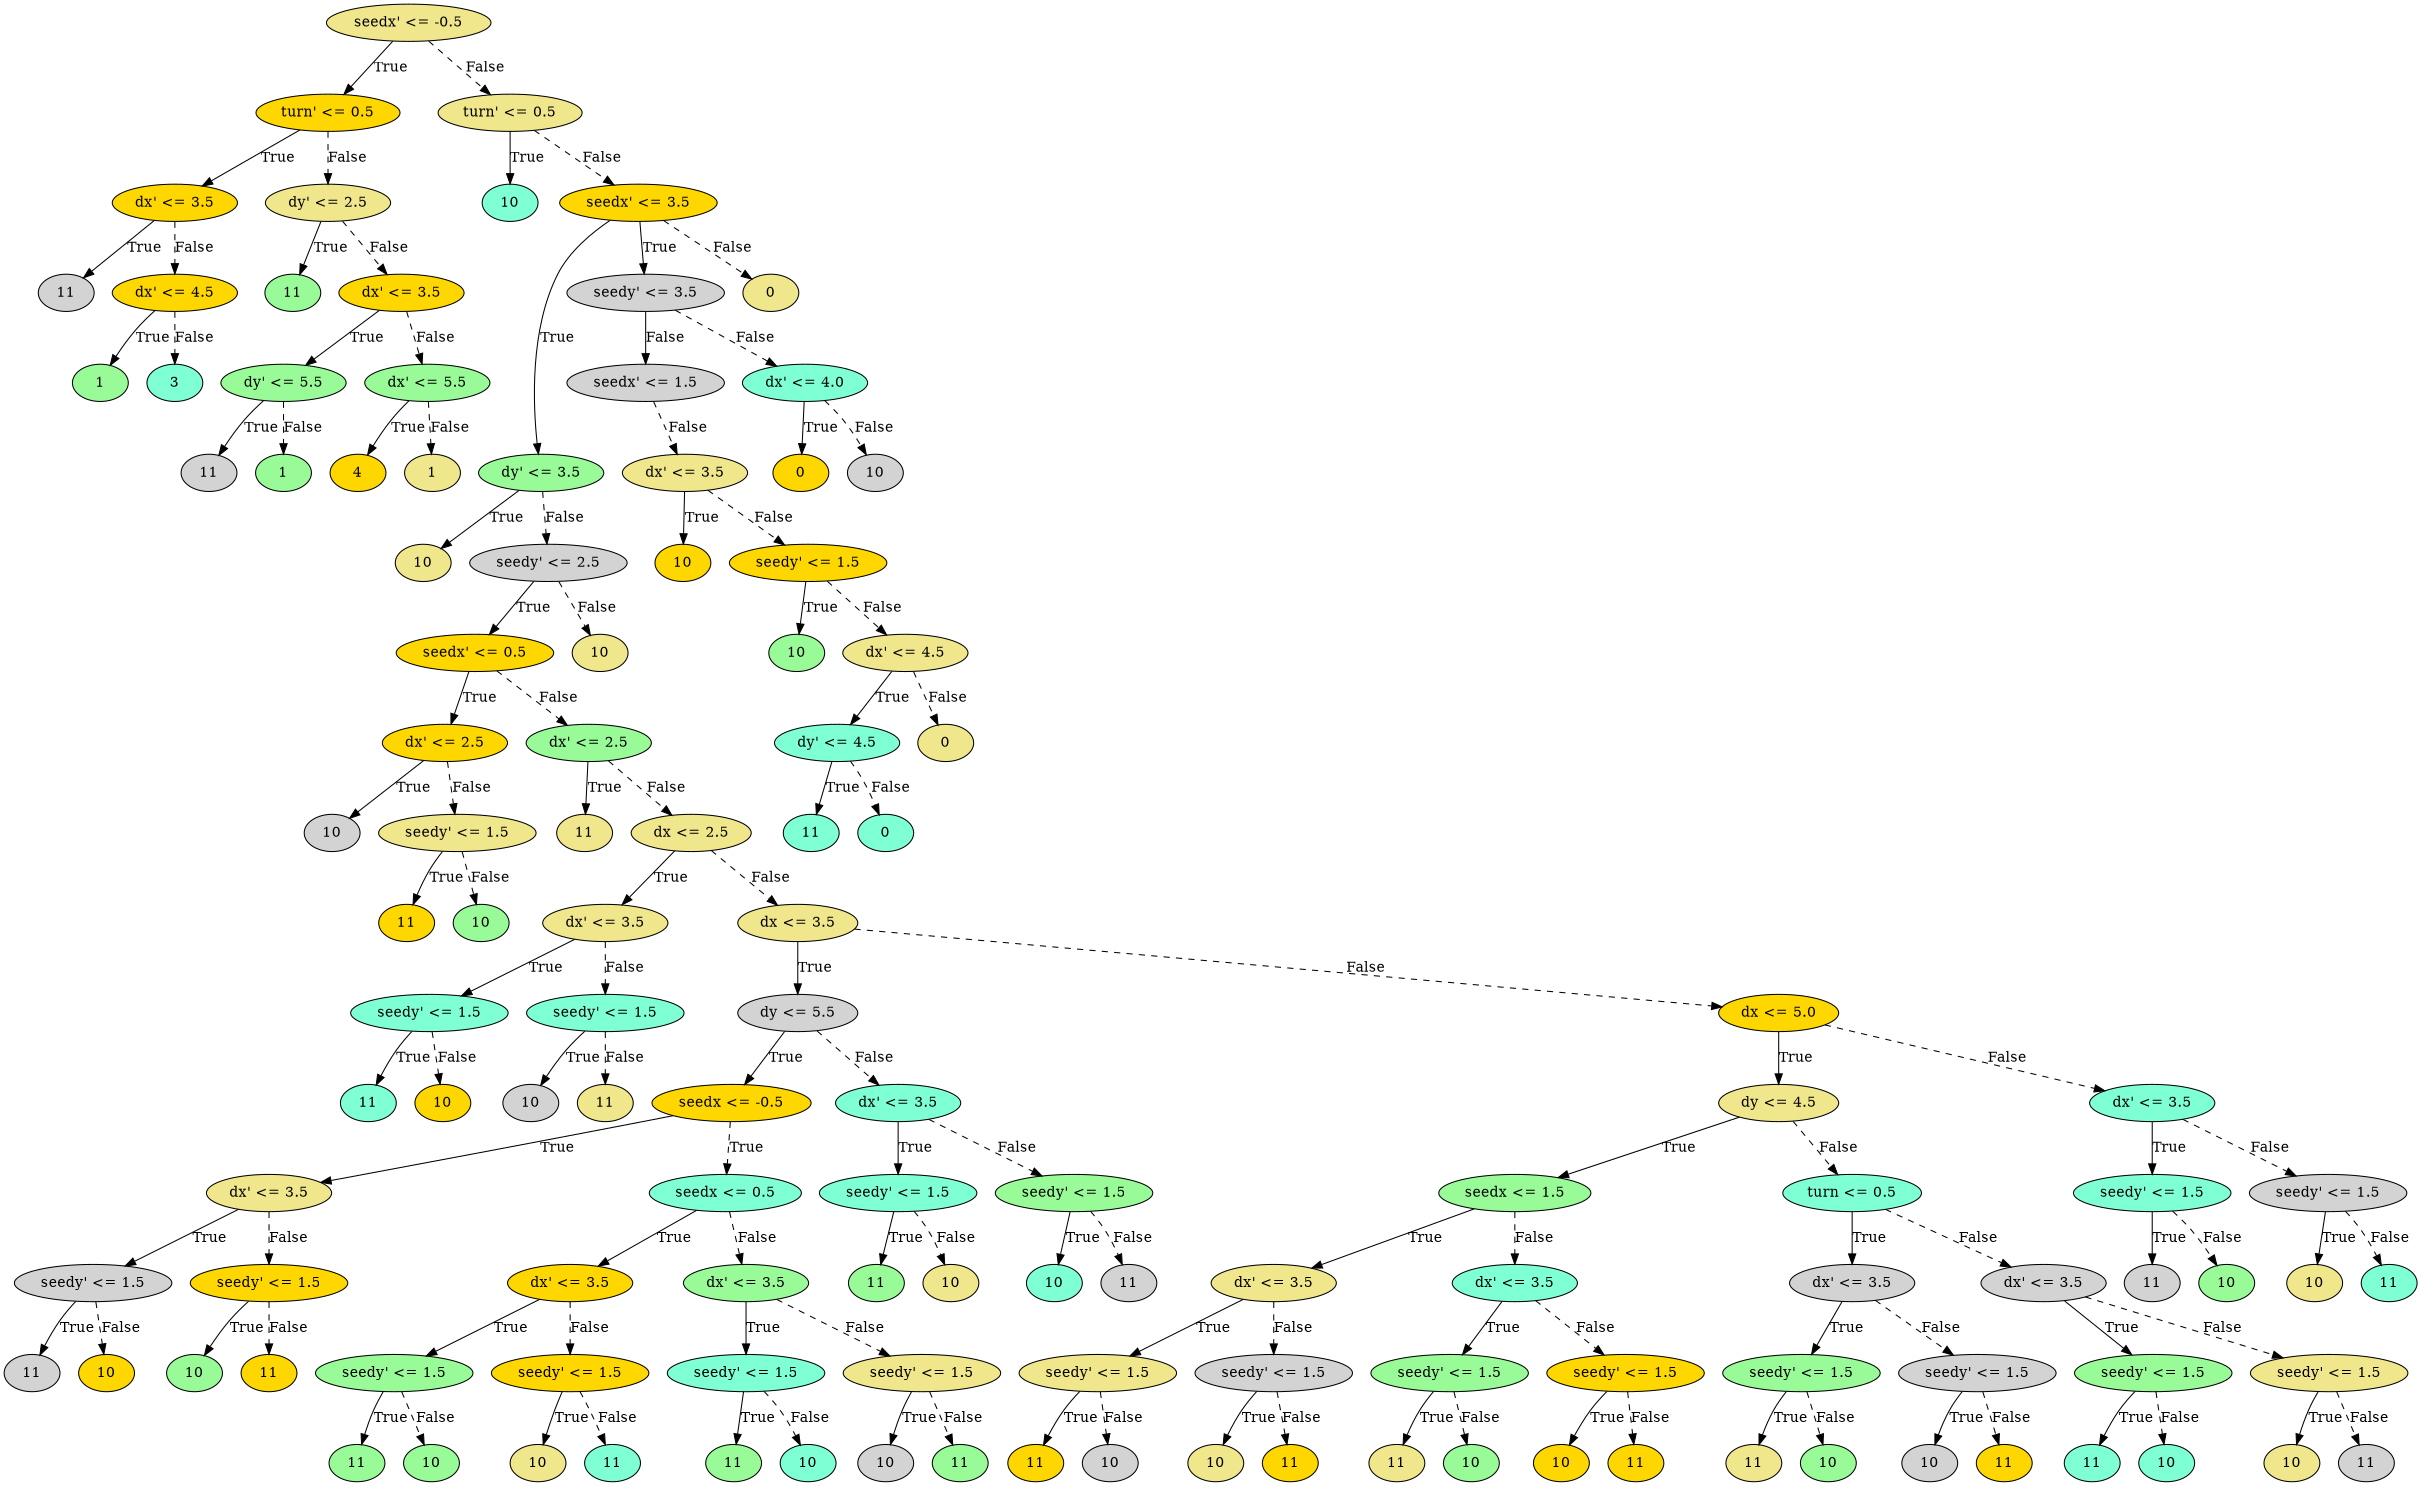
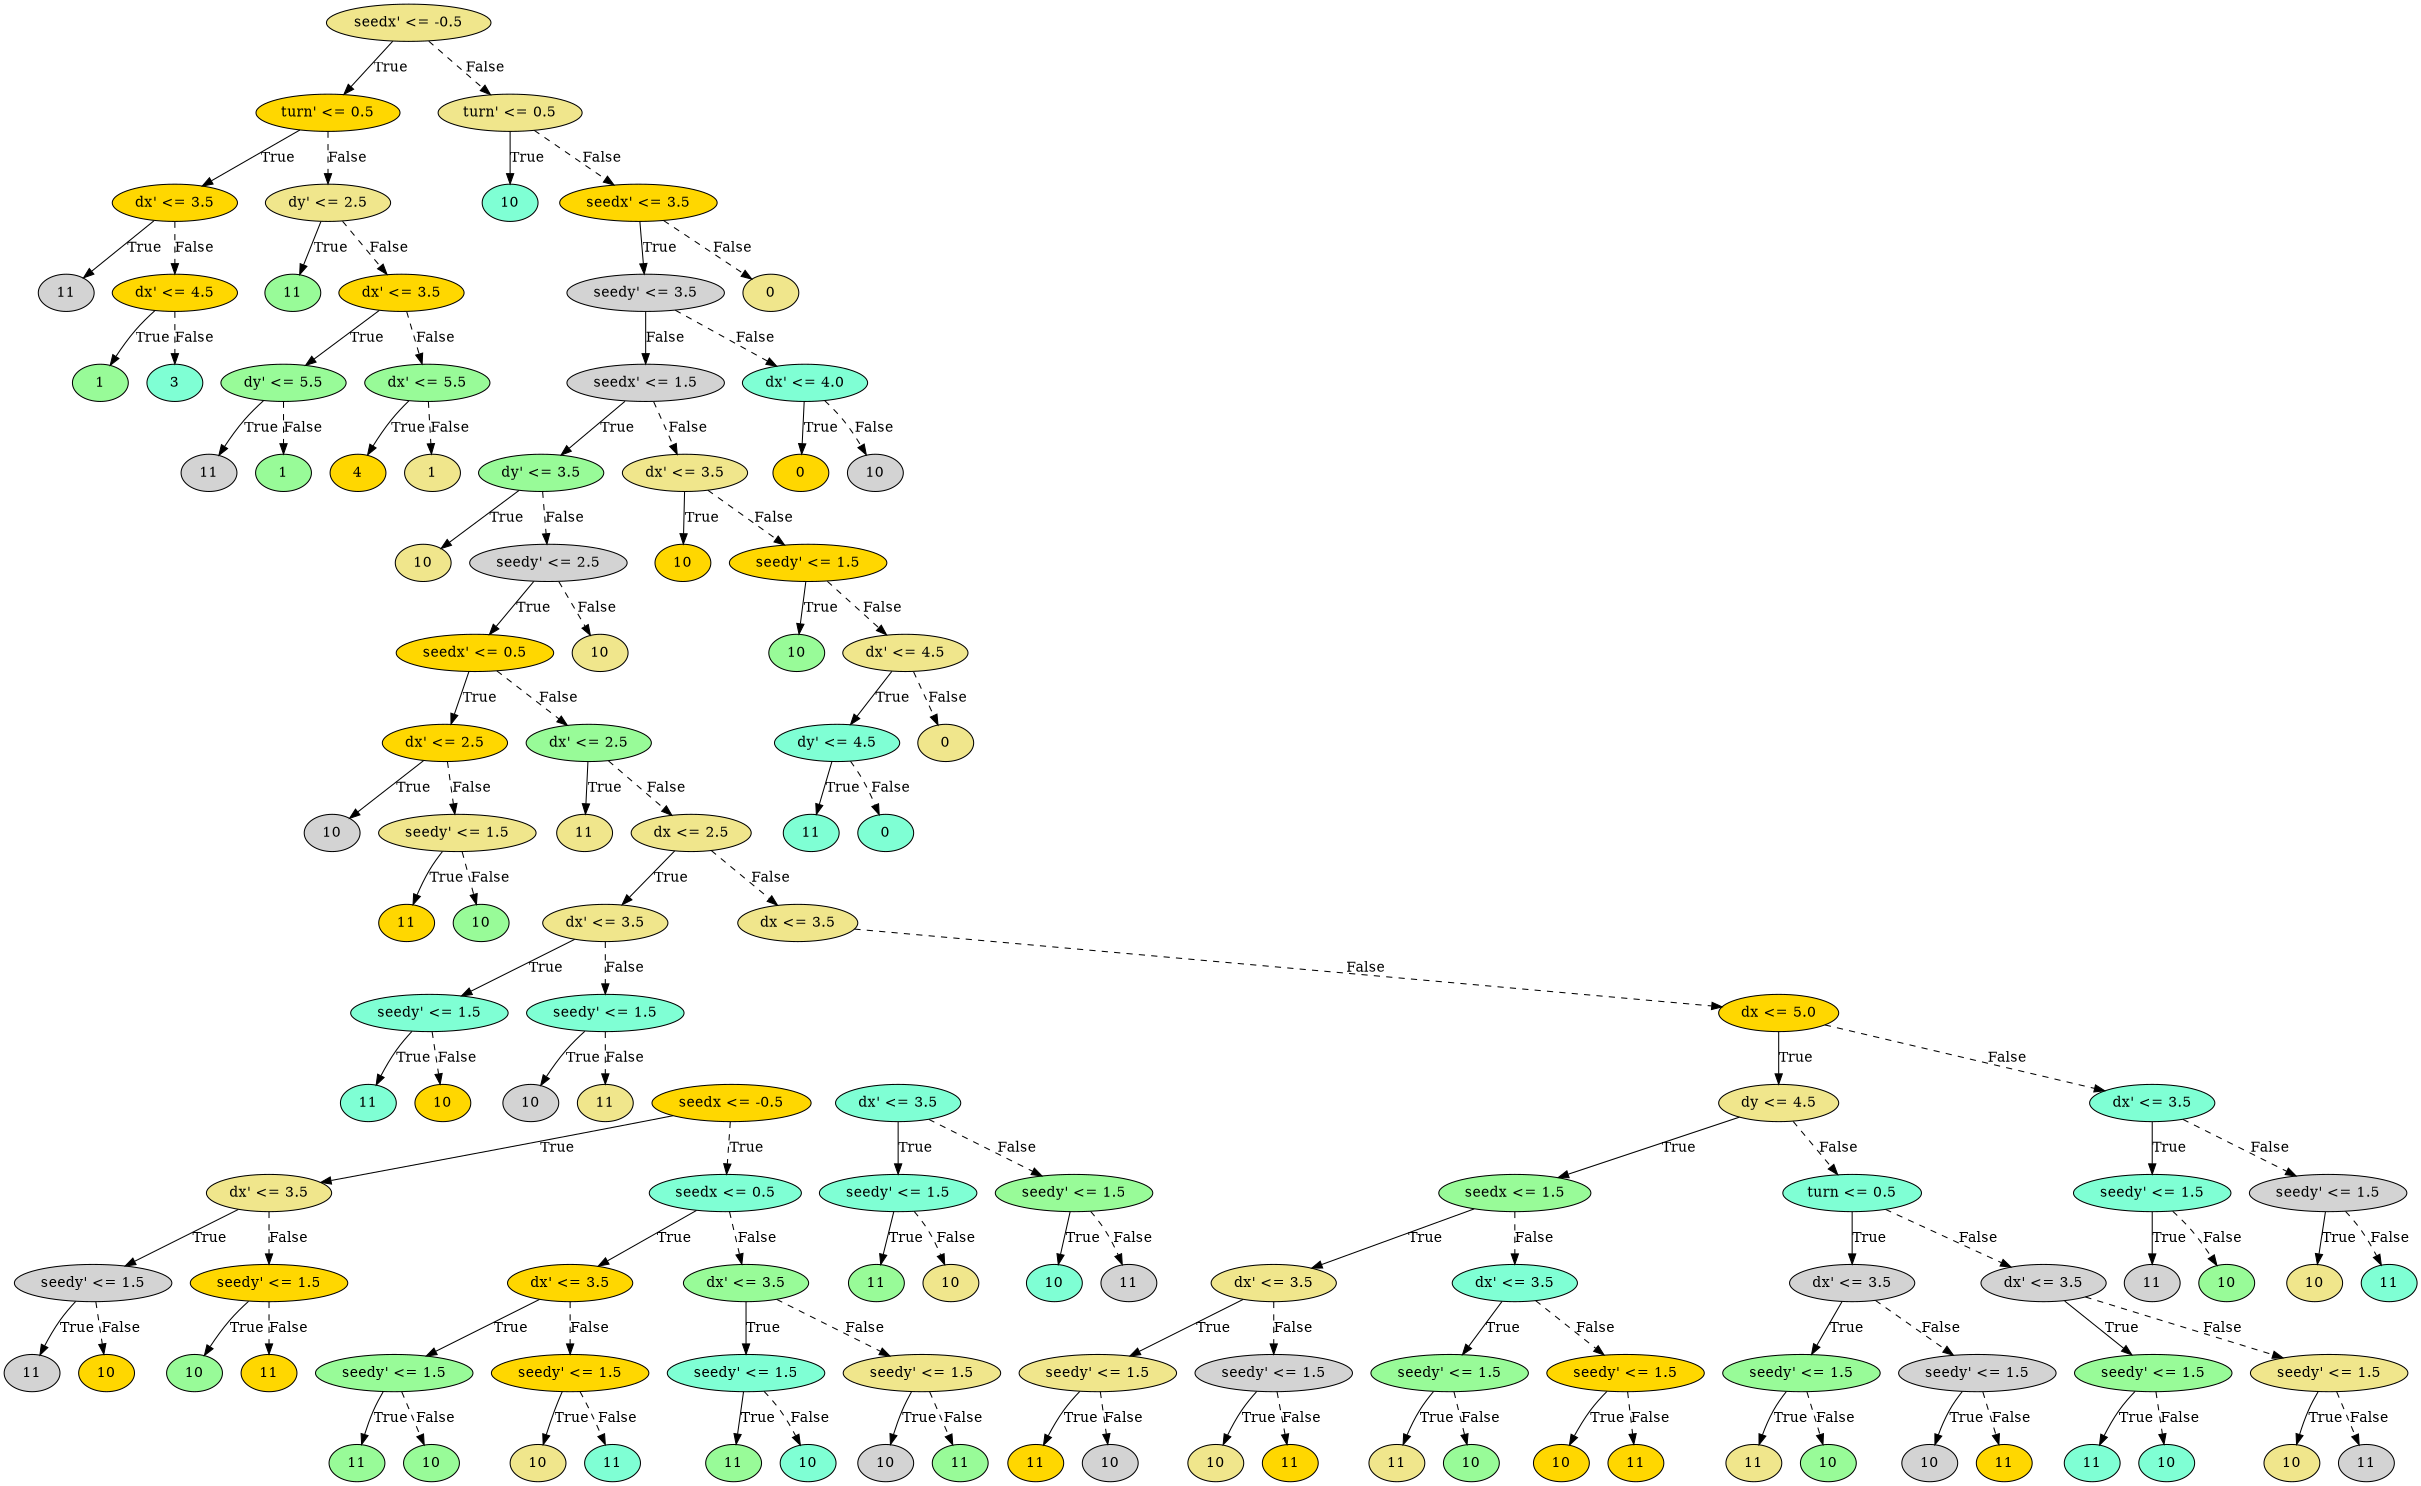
edge "seedx' <= 3.5" -> "dy' <= 3.5": now "seedx' <= 1.5" -> "dy' <= 3.5"
node "dy <= 5.5": removed
